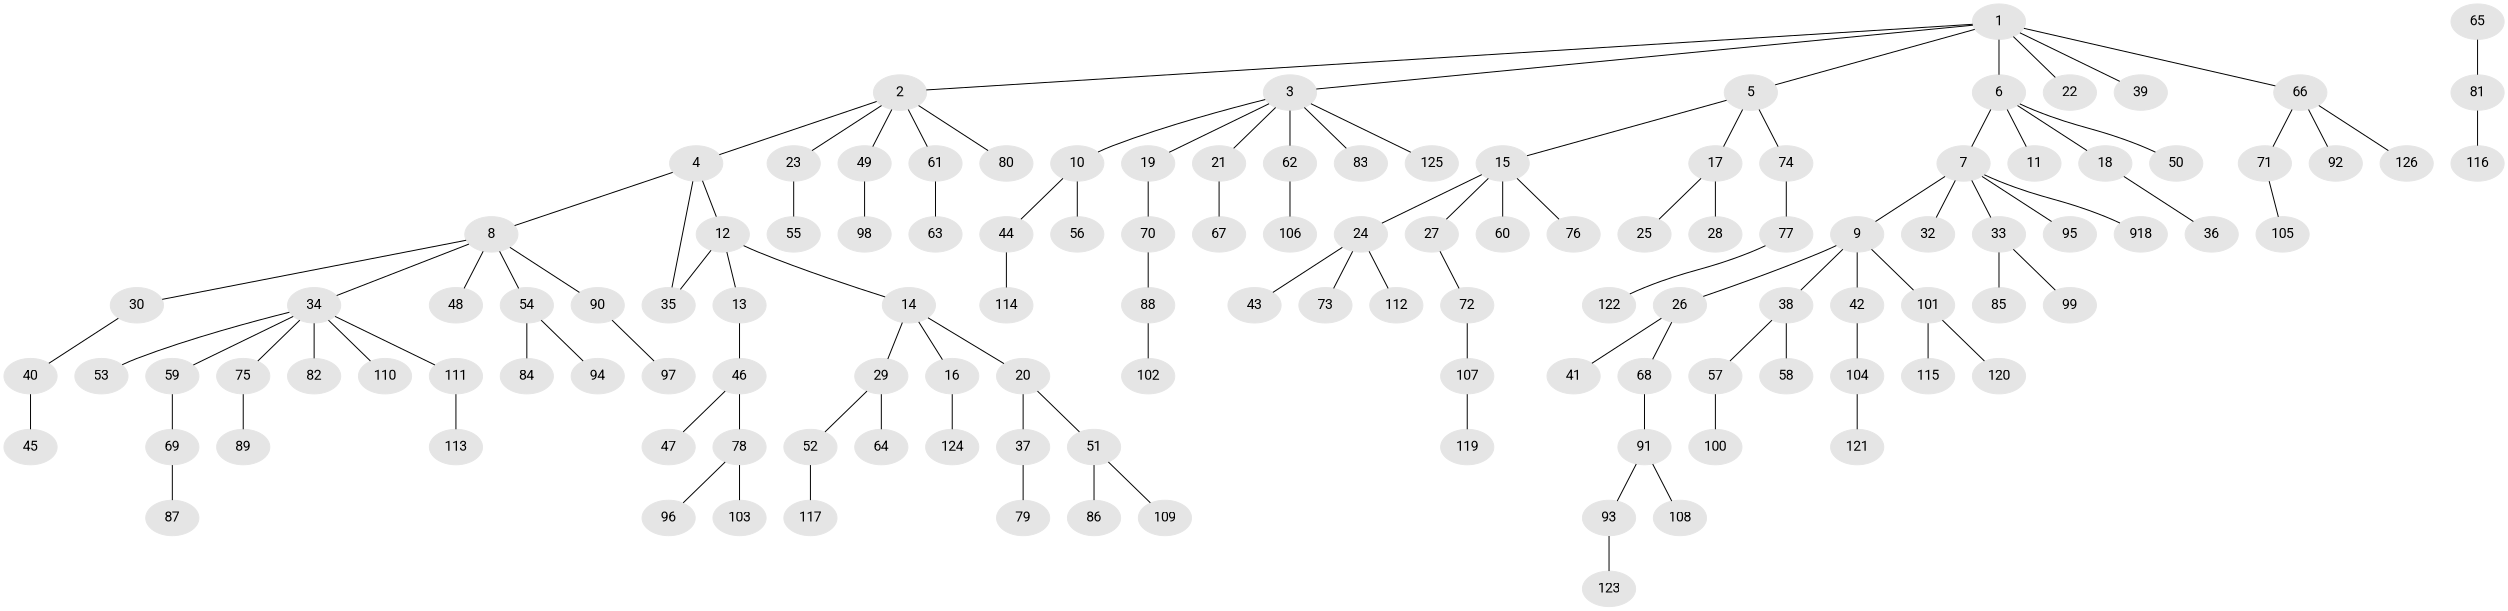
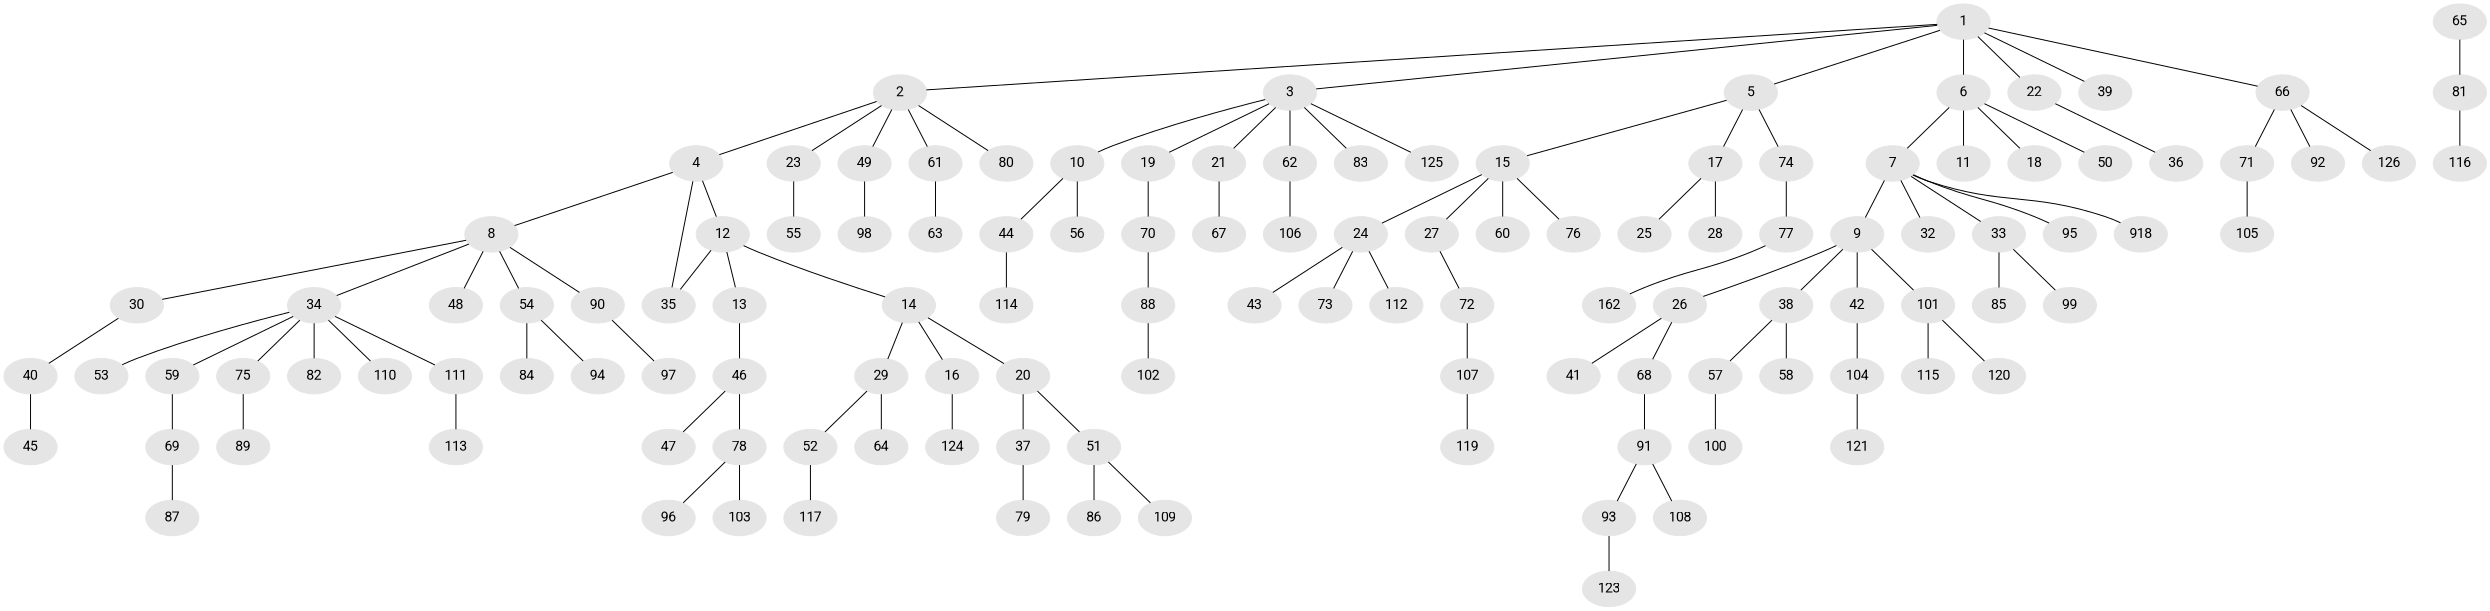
edge "18" -- "36": now "22" -- "36"
node "122": label "122" -> "162"
